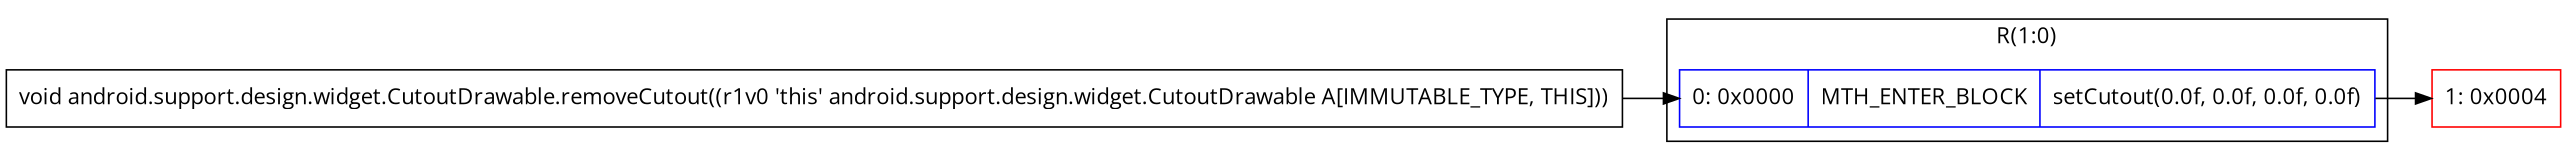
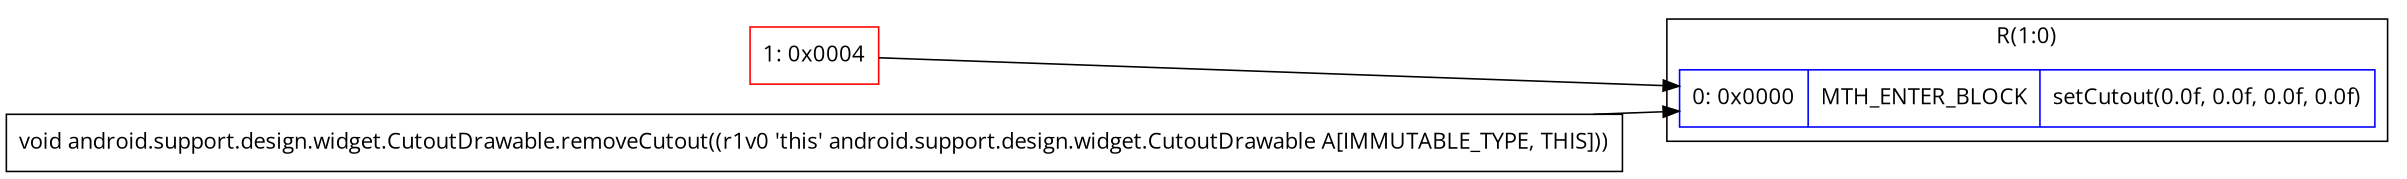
edge "0: 0x0000" -> "1: 0x0004": reversed
